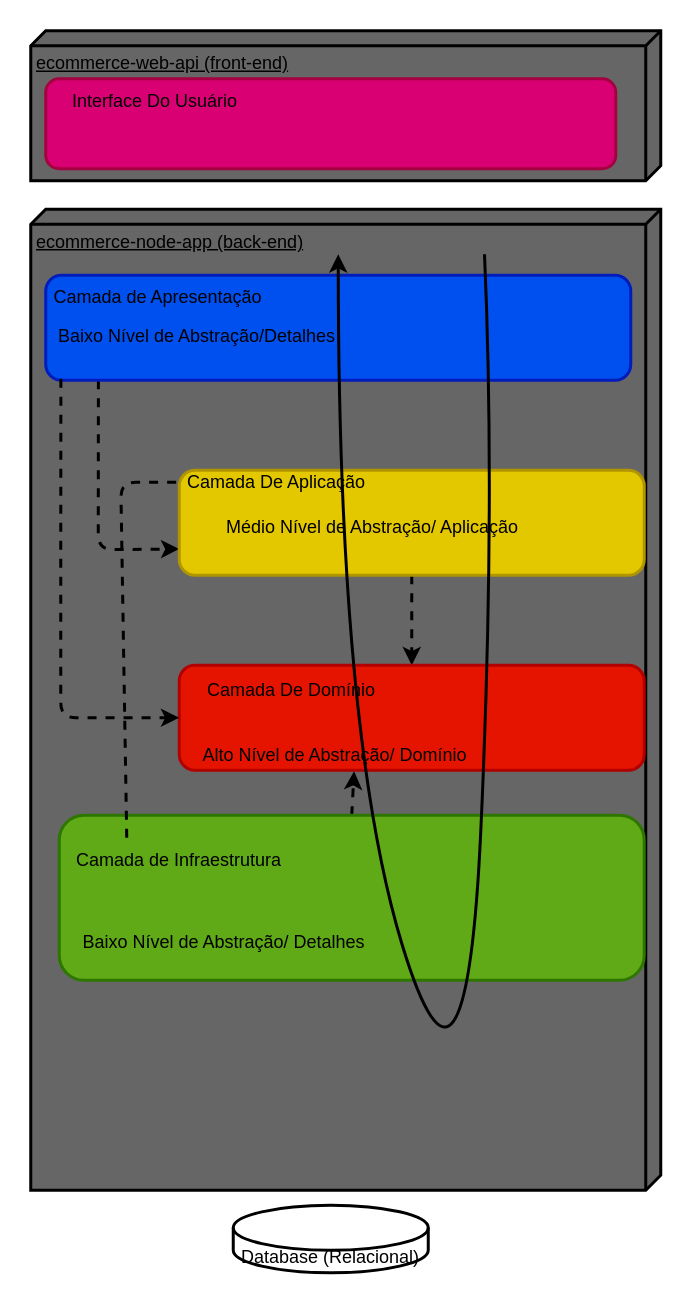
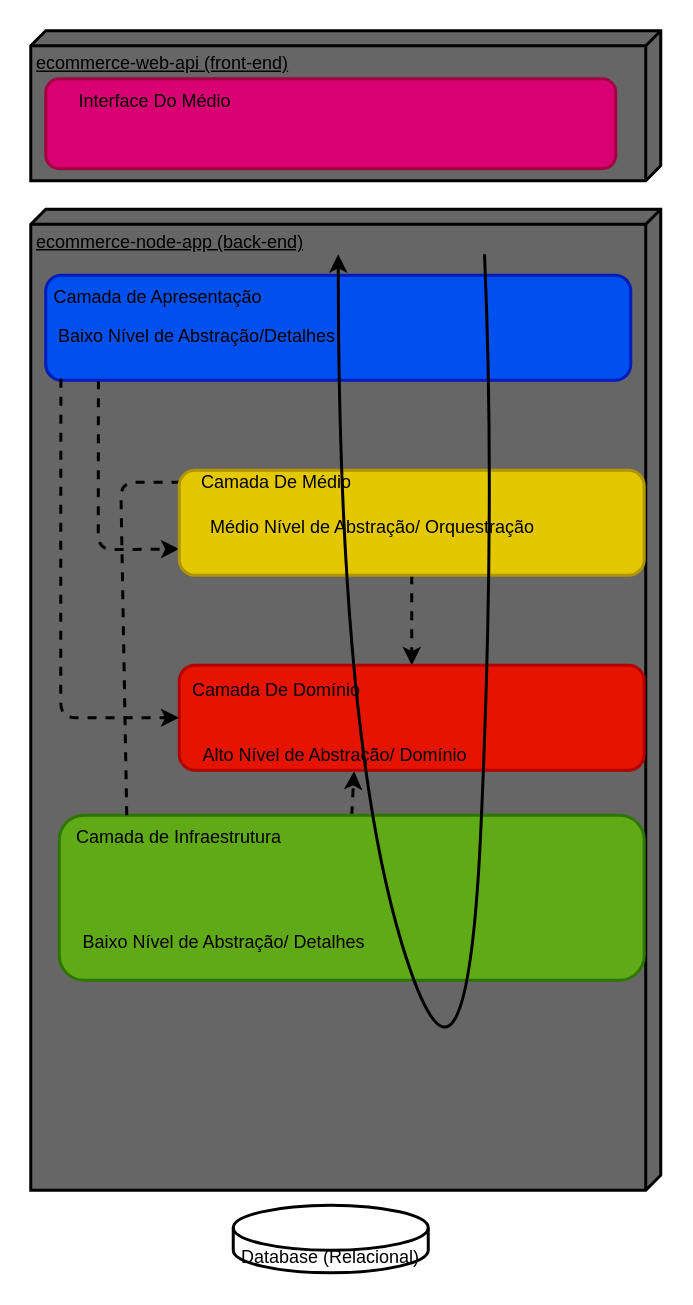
node "Interface Do Usuário": label "Interface Do Usuário" -> "Interface Do Médio"
node "Camada De Aplicação": label "Camada De Aplicação" -> "Camada De Médio"
node "Médio Nível de Abstração/ Aplicação": label "Médio Nível de Abstração/ Aplicação" -> "Médio Nível de Abstração/ Orquestração"
node "Camada De Domínio": moved (292, 691) -> (277, 691)
node "Camada de Infraestrutura": moved (179, 860) -> (179, 838)
